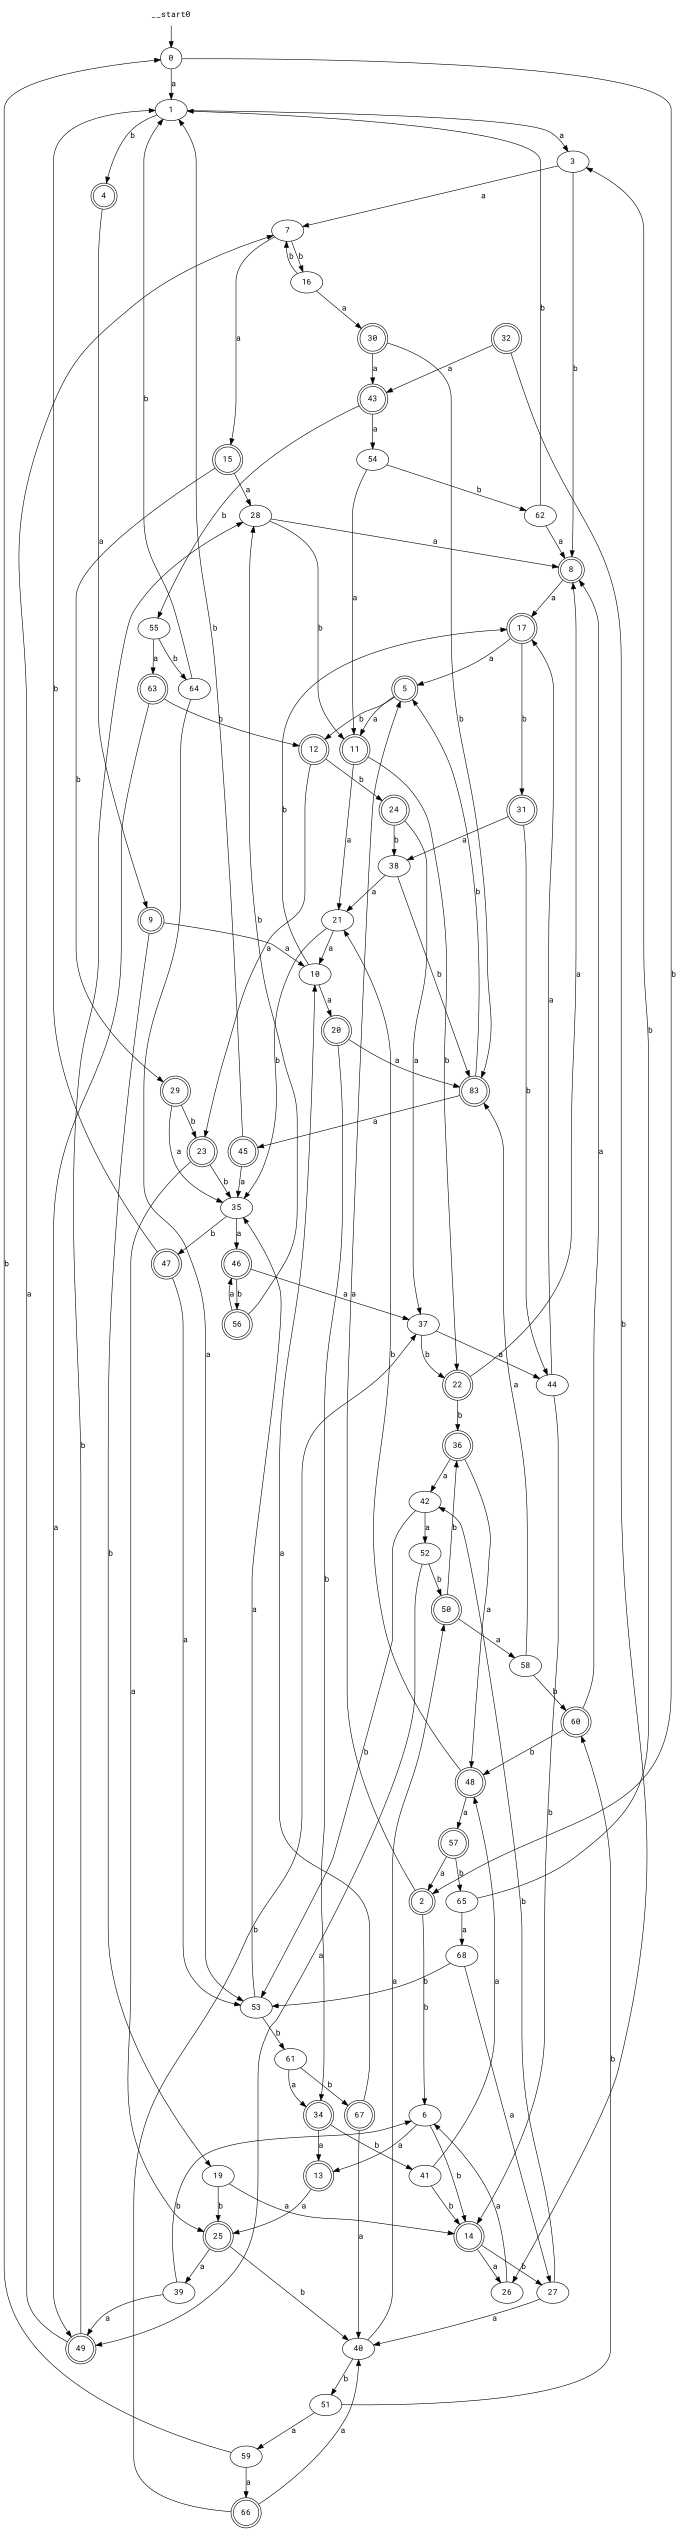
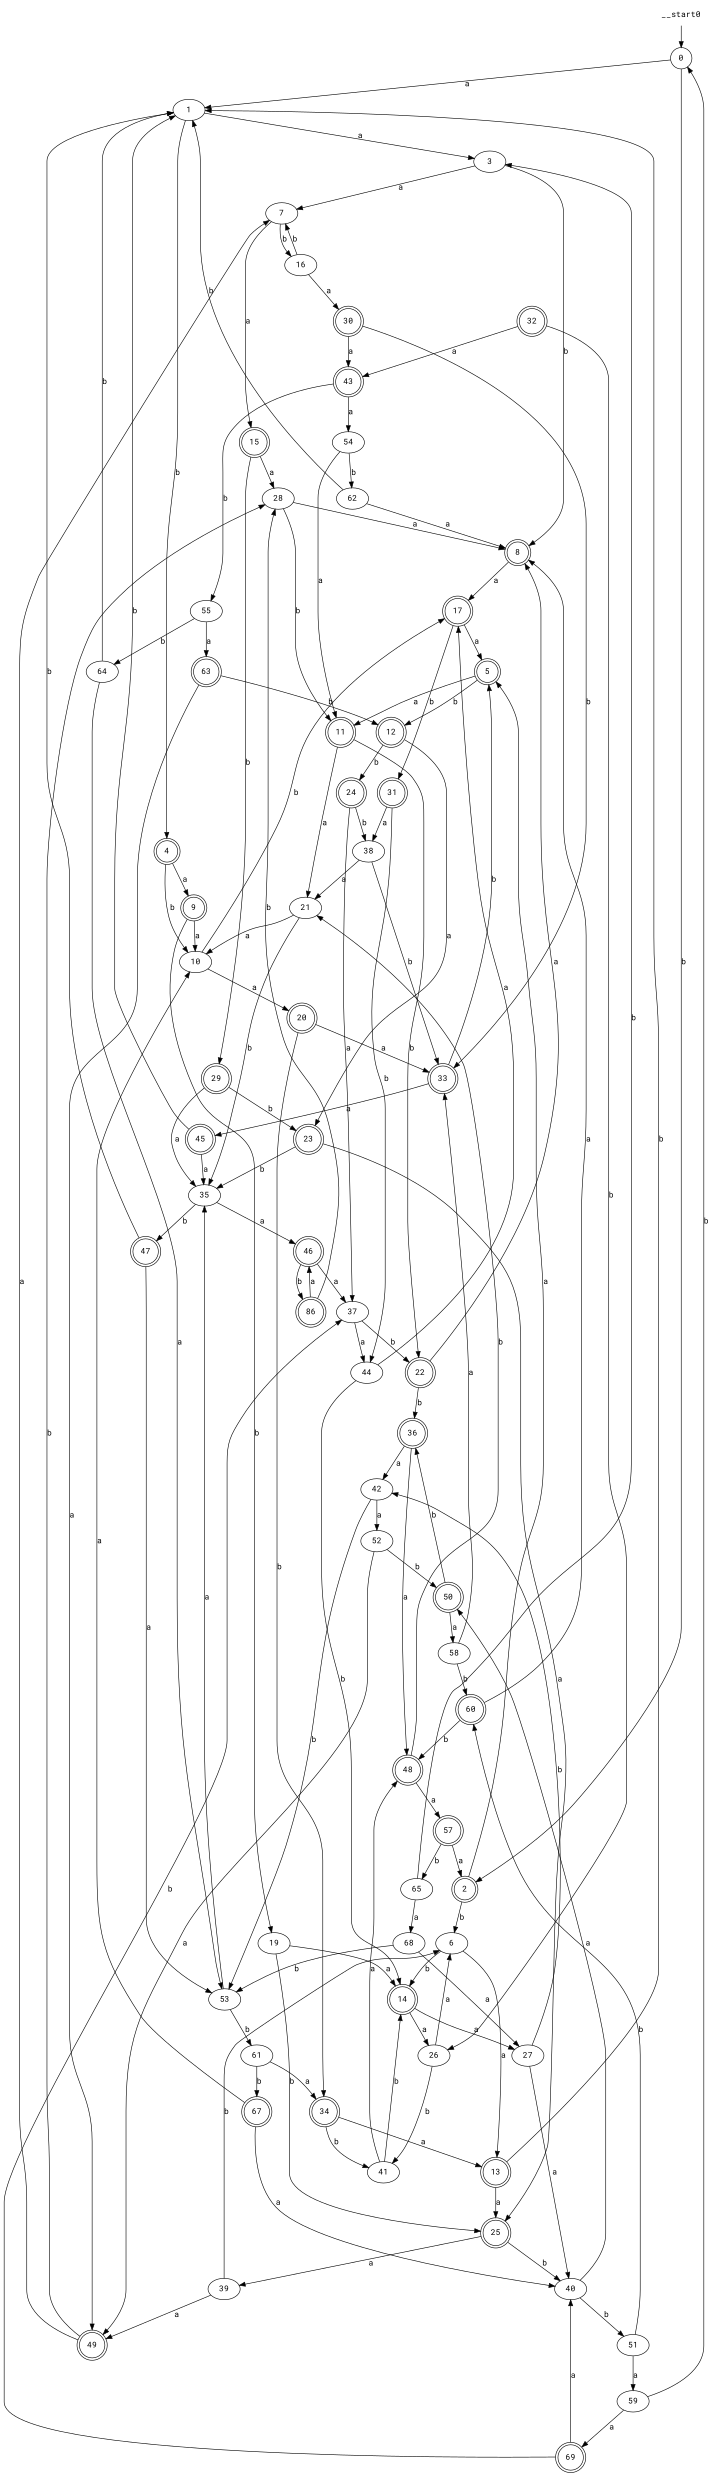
edge "4" -> "10": added, label "b"
edge "13" -> "1": added, label "b"
node "83": label "83" -> "33"
node "56": label "56" -> "86"
edge "26" -> "41": added, label "b"
edge "14" -> "27": label "b" -> "a"
node "66": label "66" -> "69"
